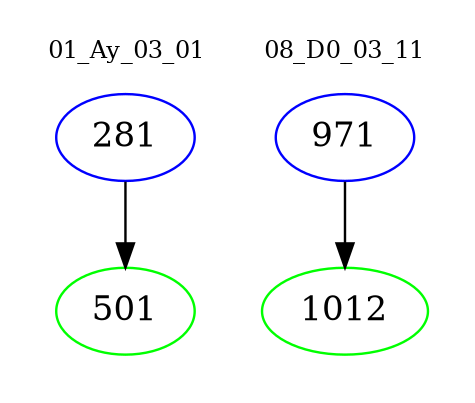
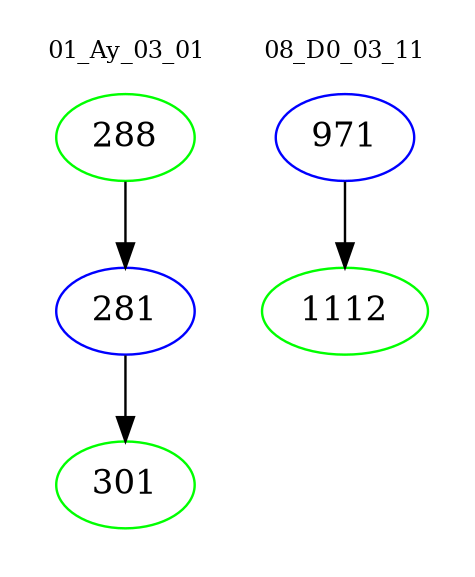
node "288": added
node "501": label "501" -> "301"
node "1012": label "1012" -> "1112"
